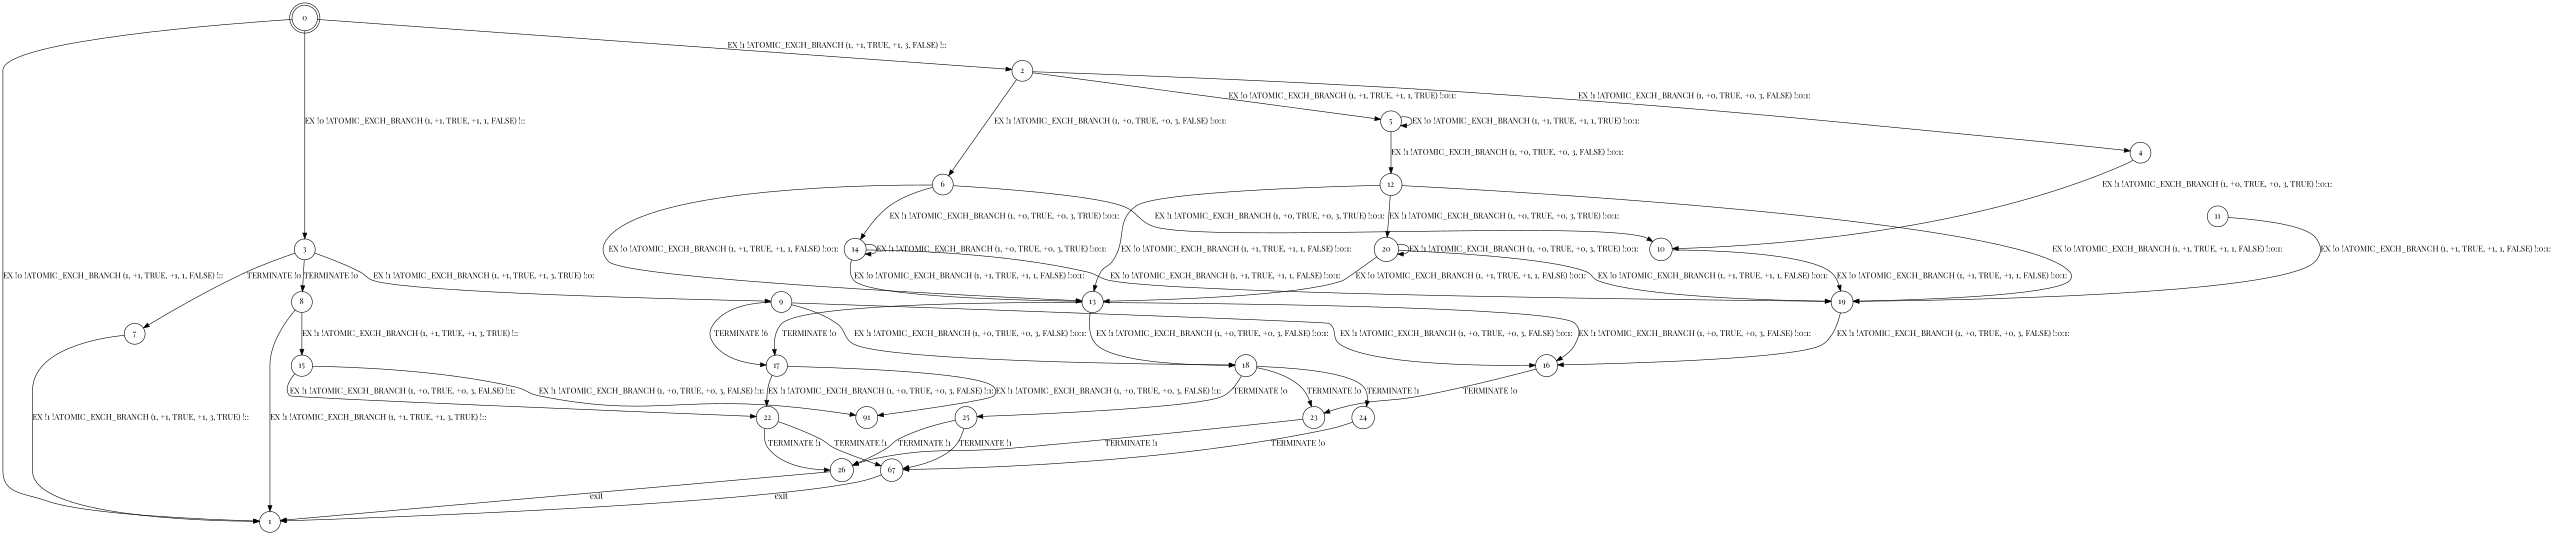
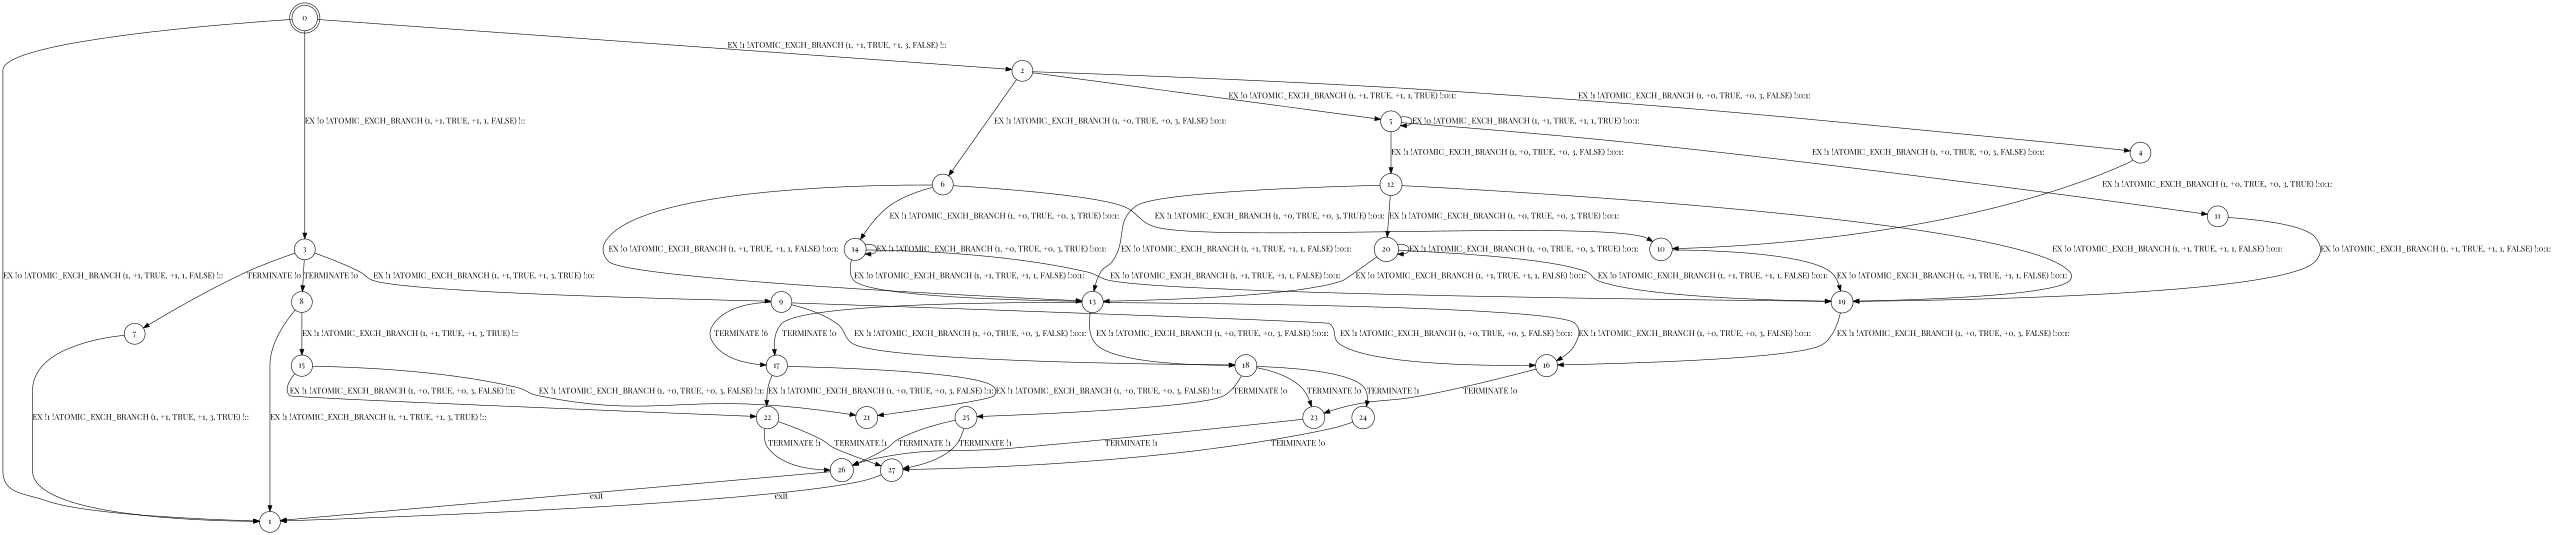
edge "5" -> "11": added, label "EX !1 !ATOMIC_EXCH_BRANCH (1, +0, TRUE, +0, 3, FALSE) !:0:1:"
node "91": label "91" -> "21"
node "67": label "67" -> "27"
